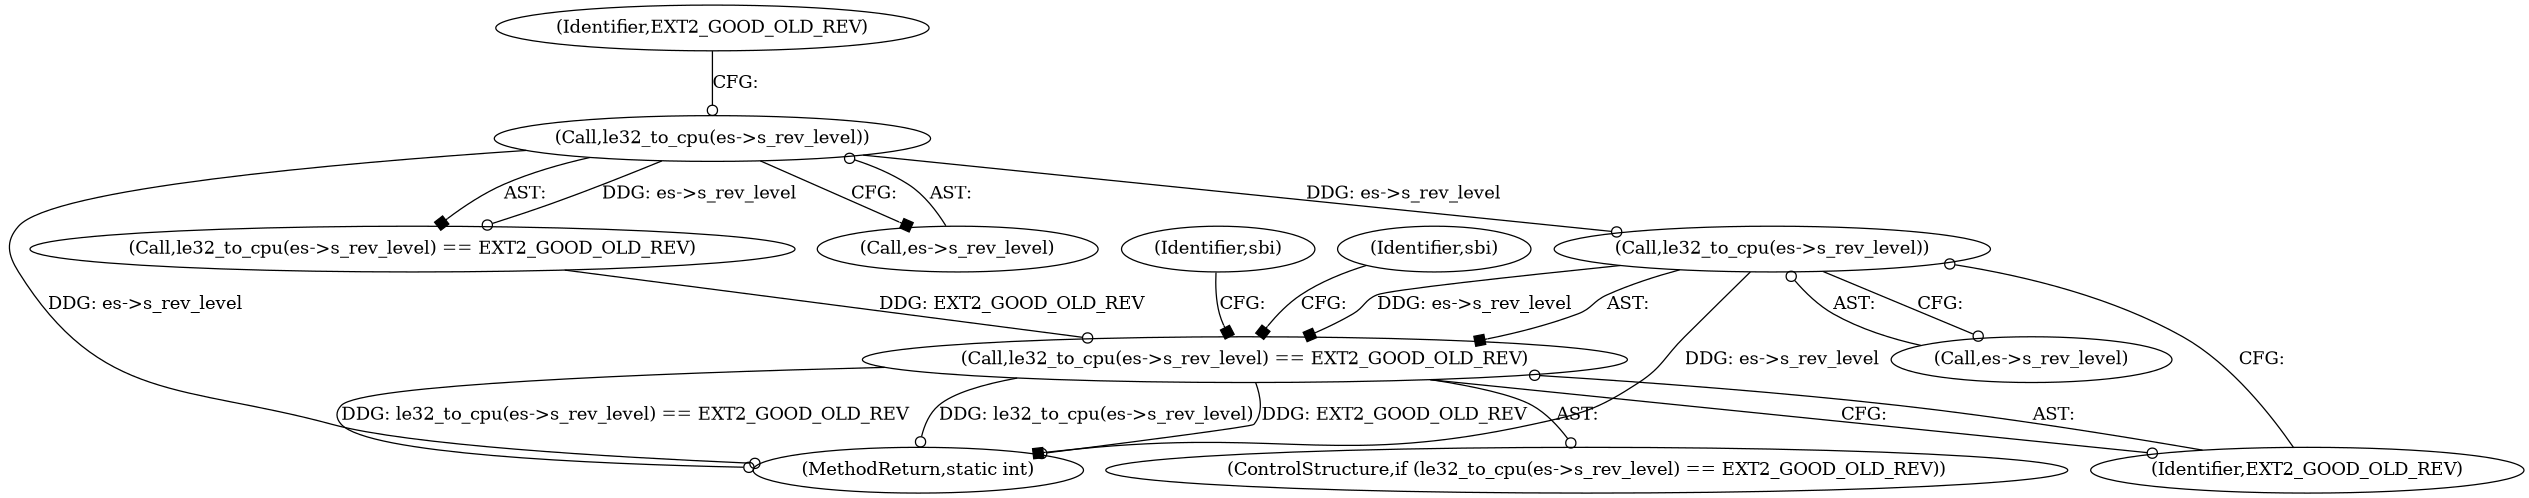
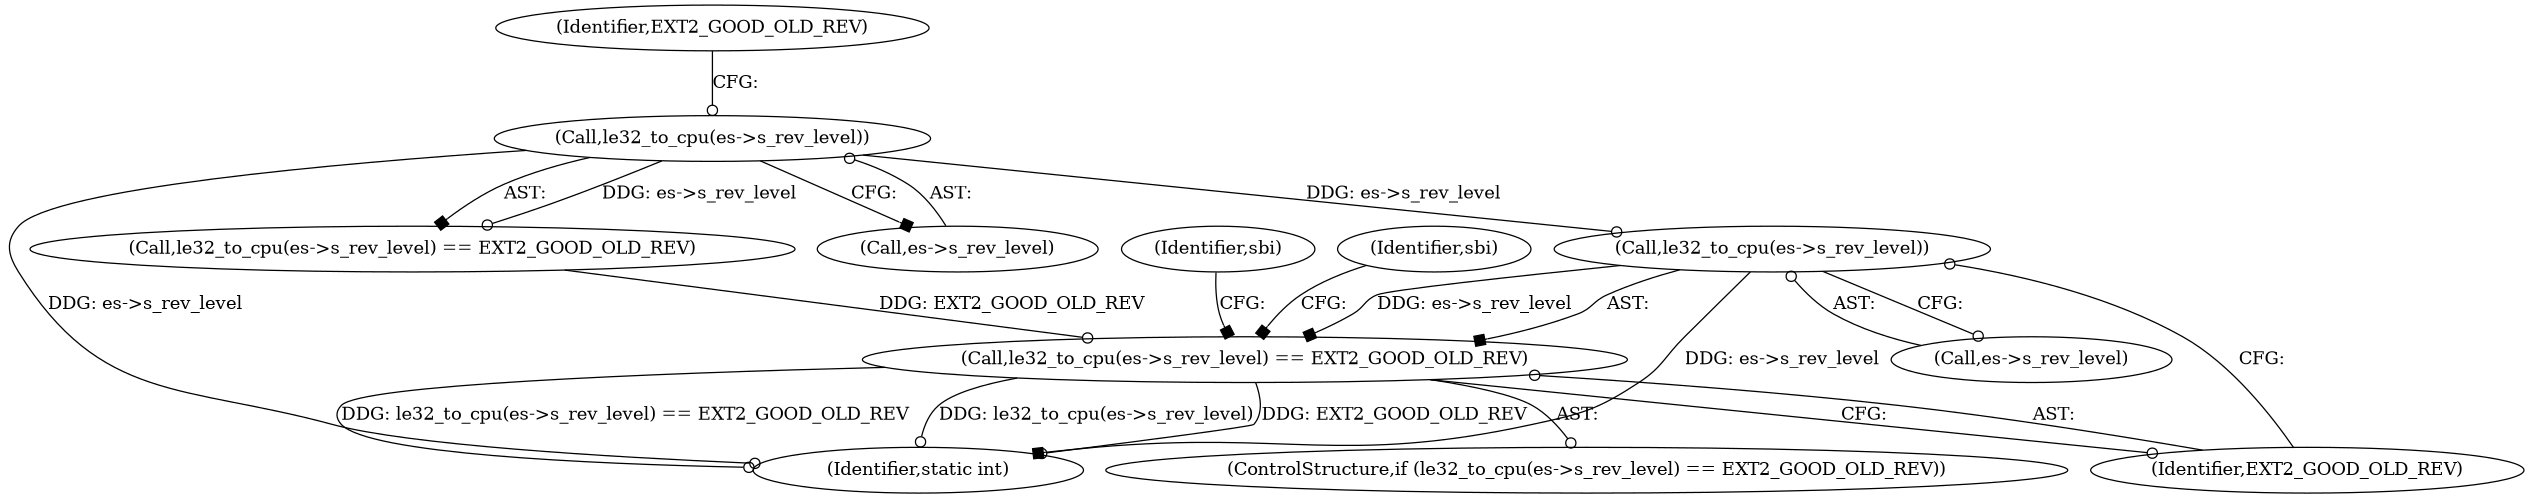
node "(MethodReturn,static int)": label "(MethodReturn,static int)" -> "(Identifier,static int)"
